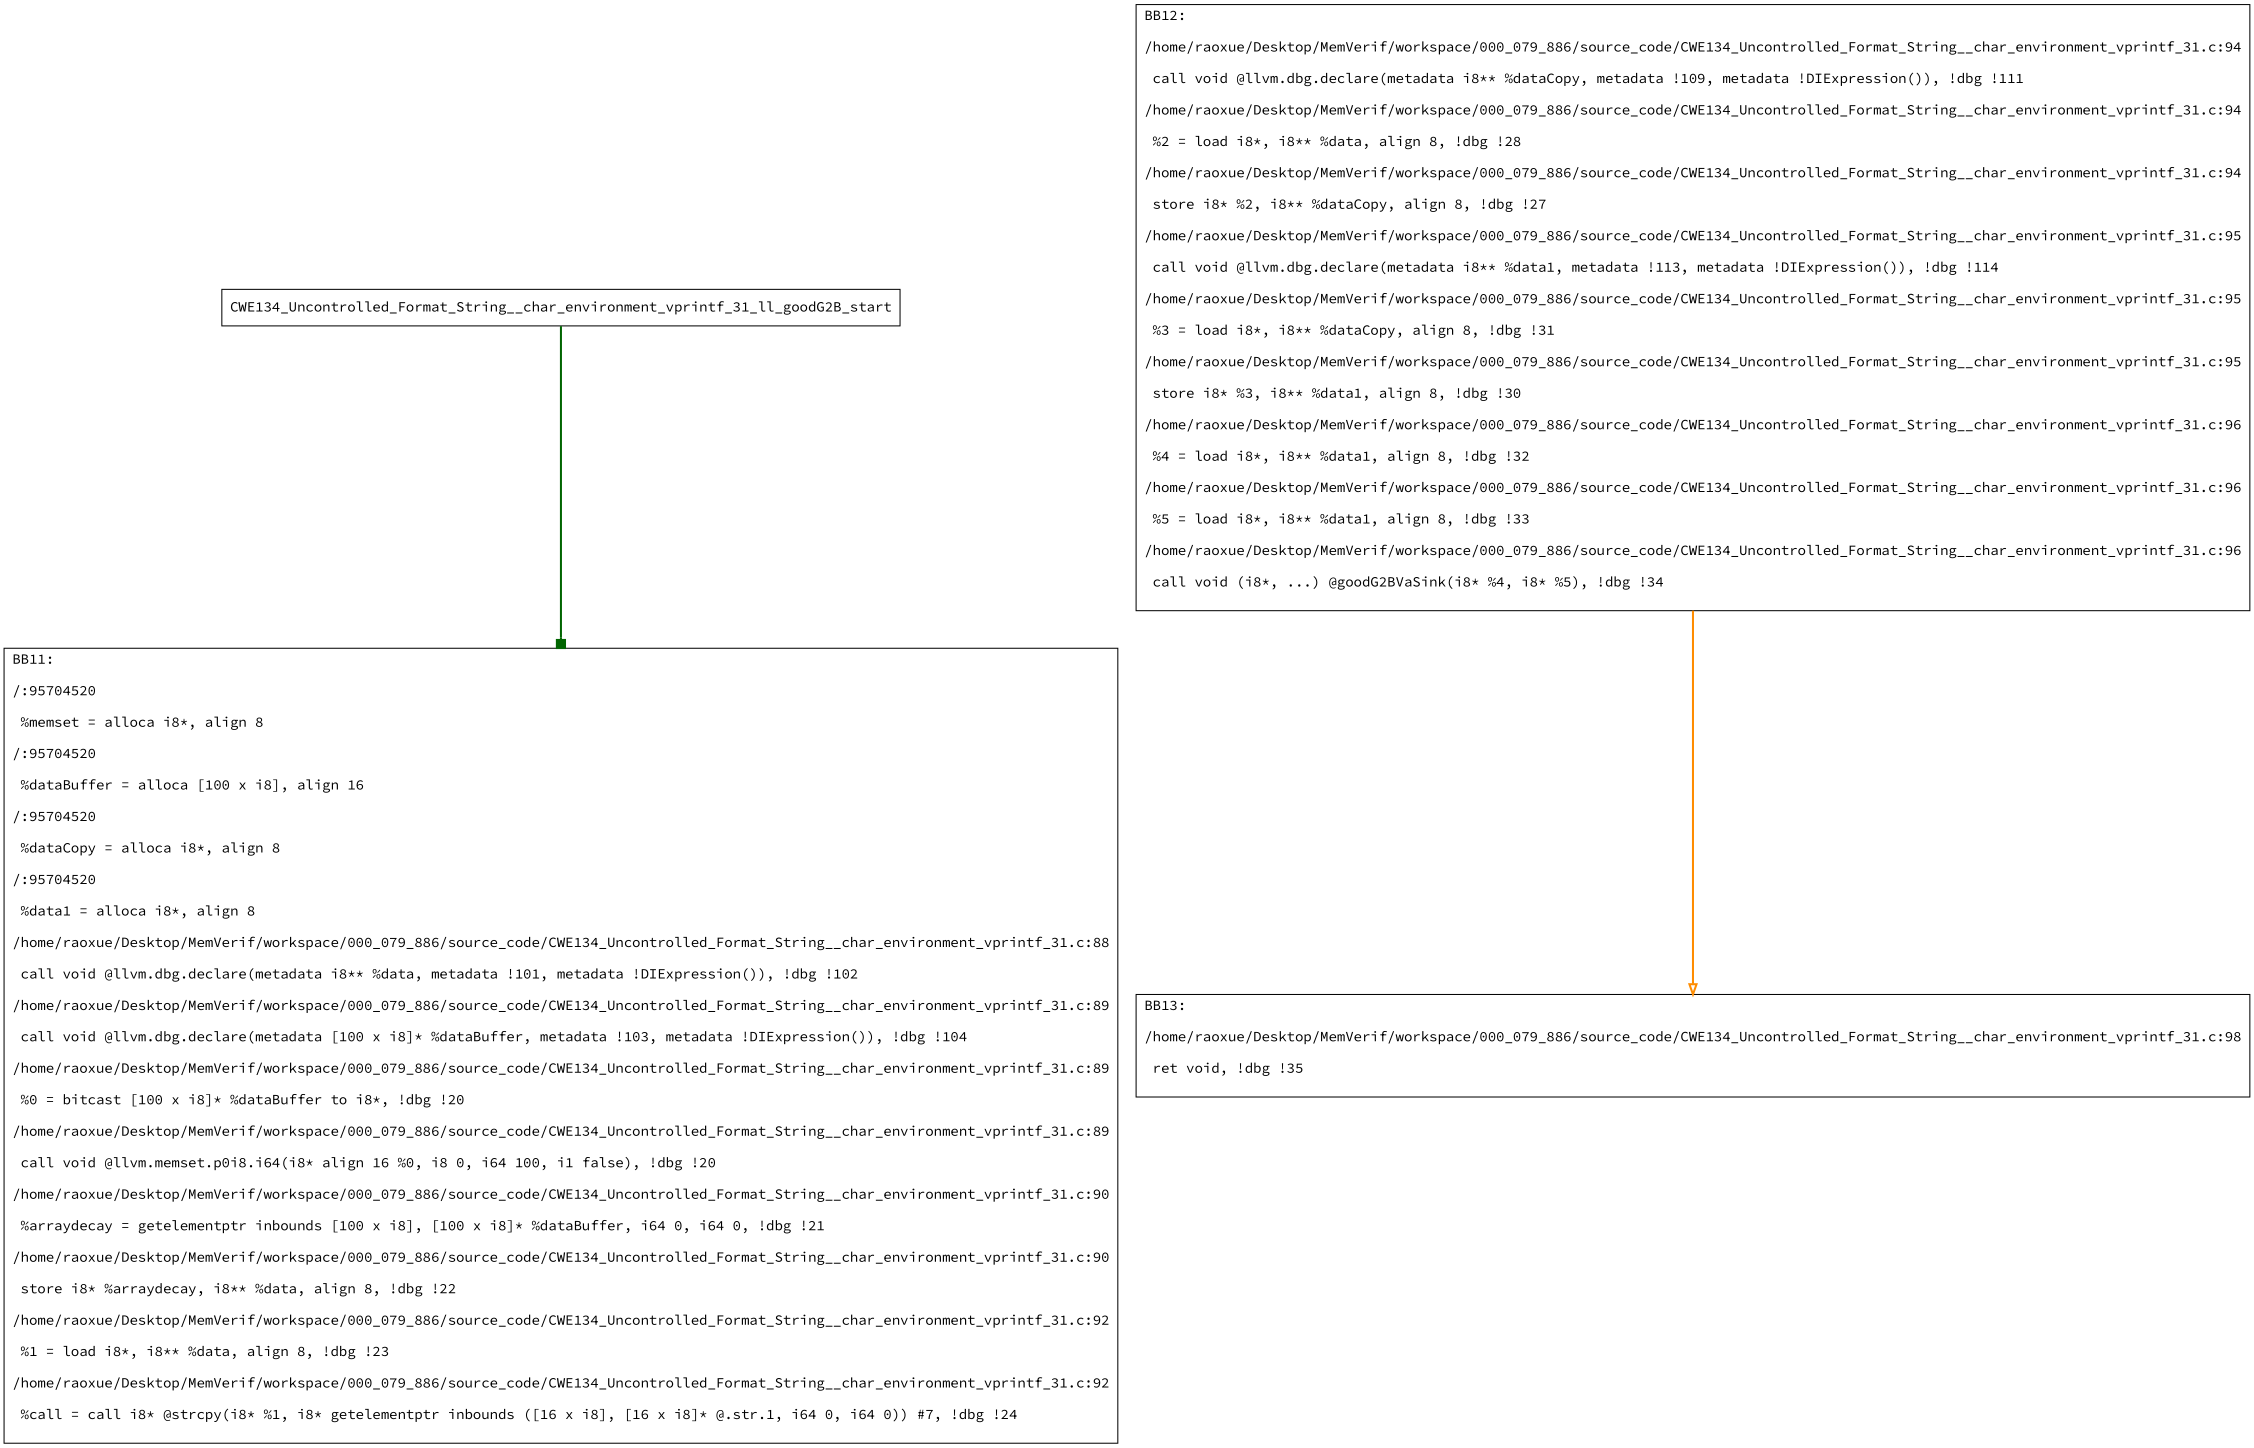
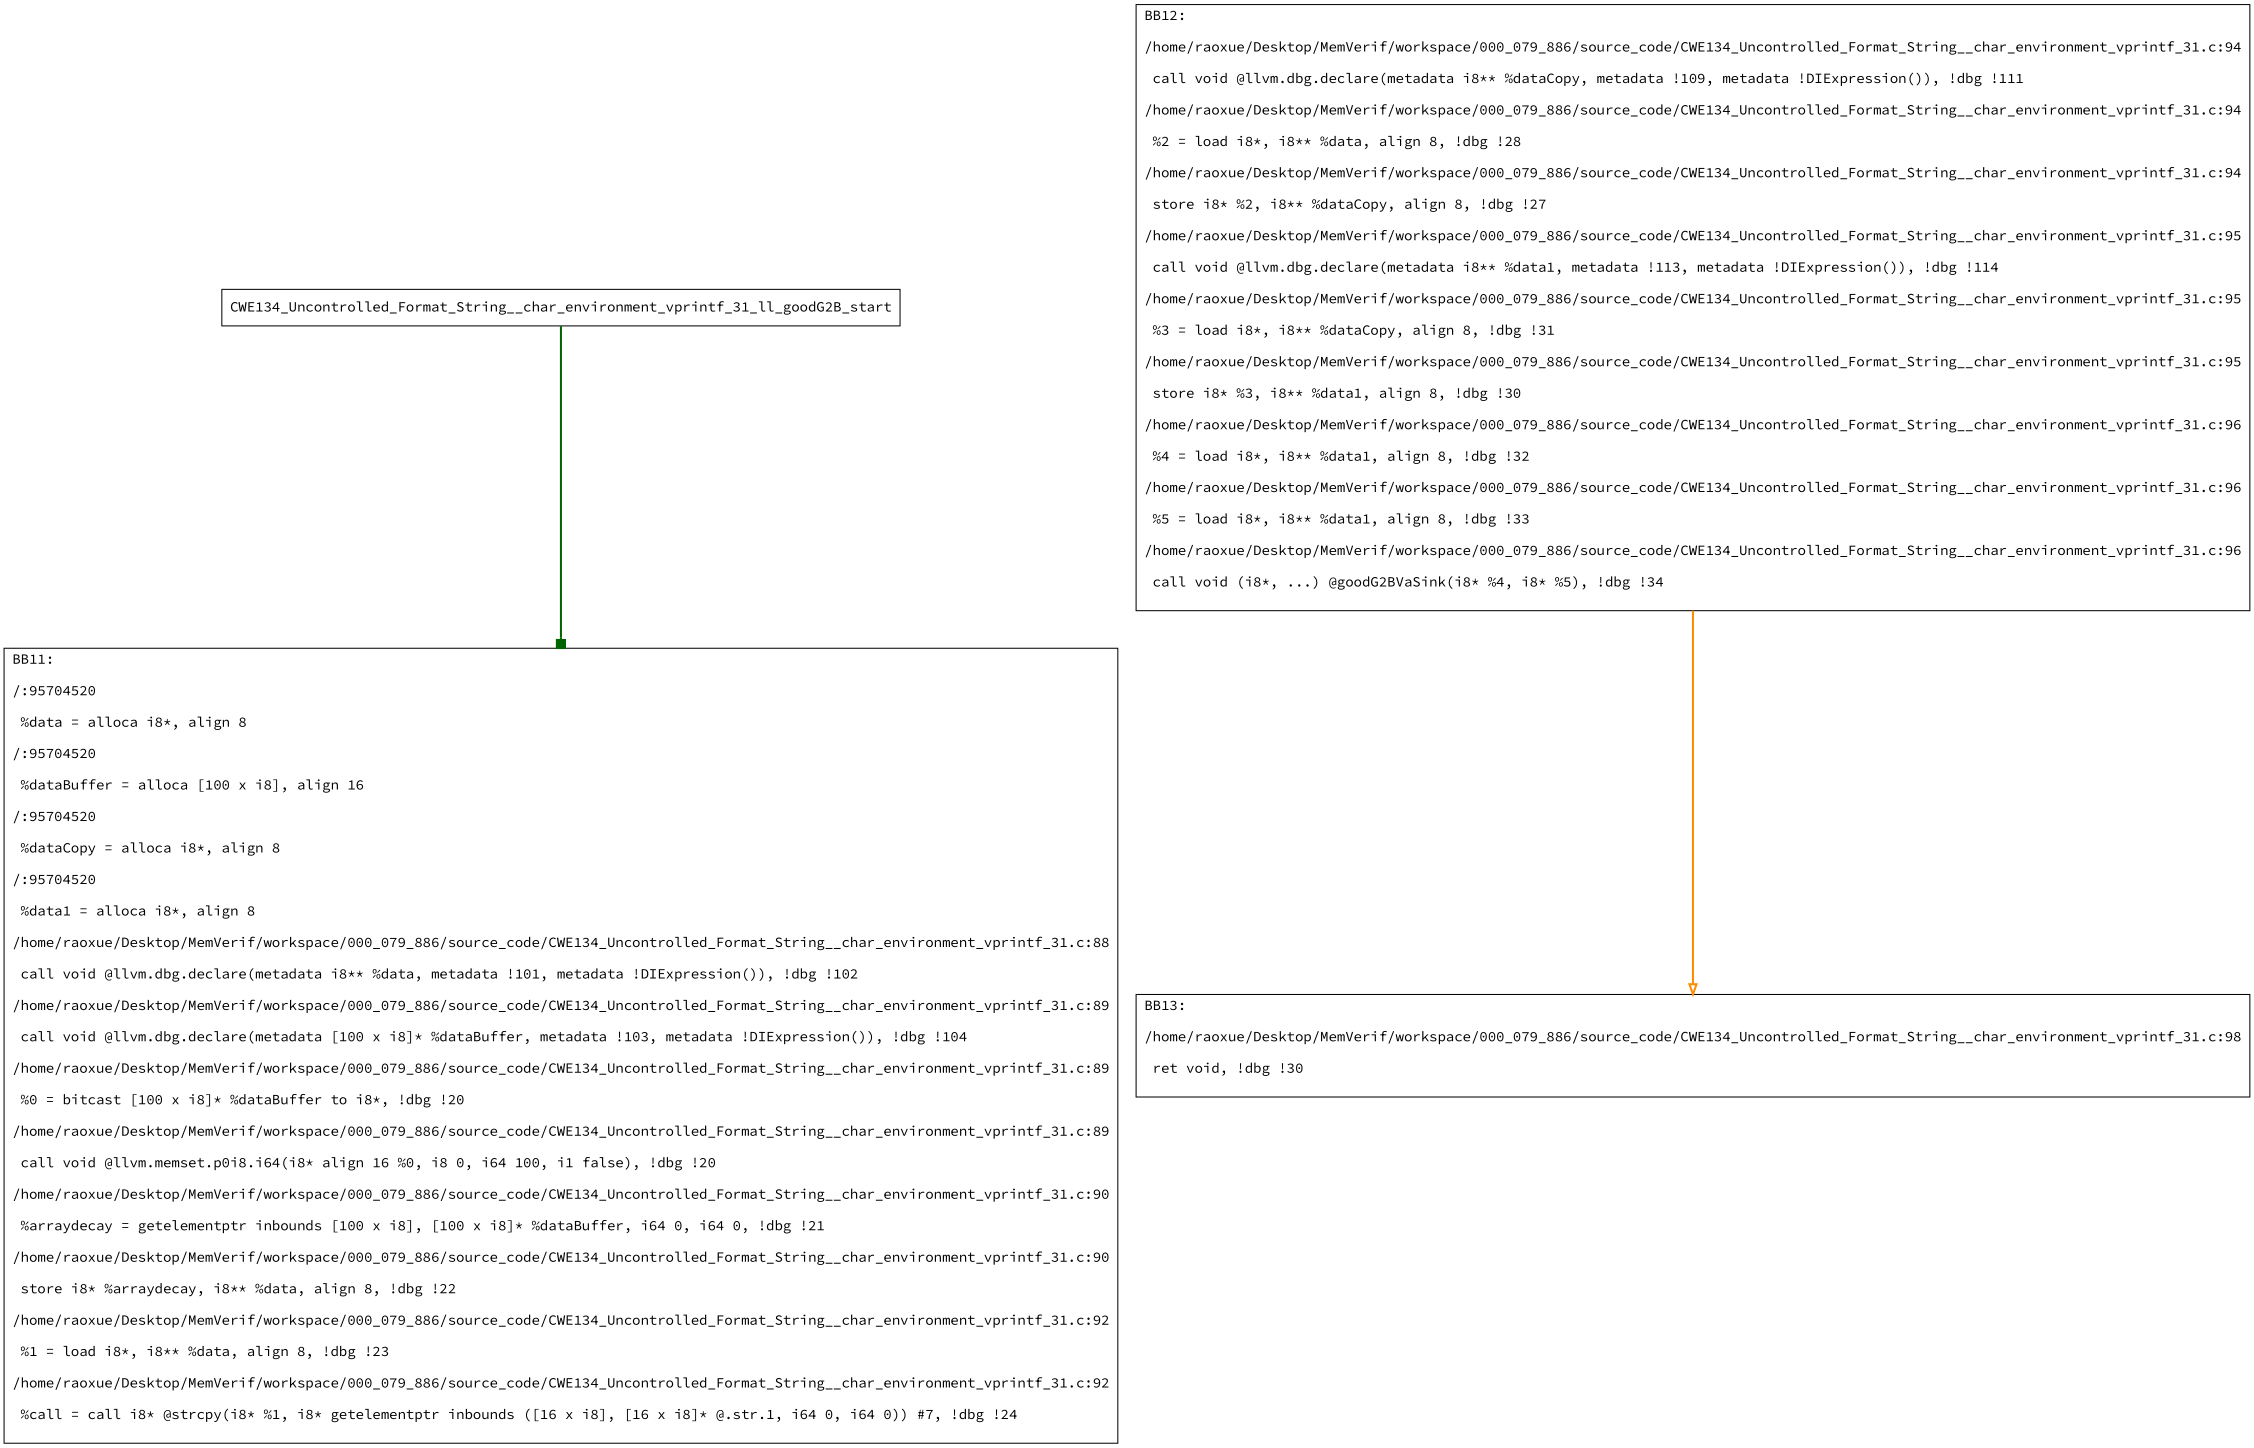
node "BB11:": text "%memset = alloca i8*, align 8" -> "%data = alloca i8*, align 8"
node "BB13:": text "ret void, !dbg !35" -> "ret void, !dbg !30"
